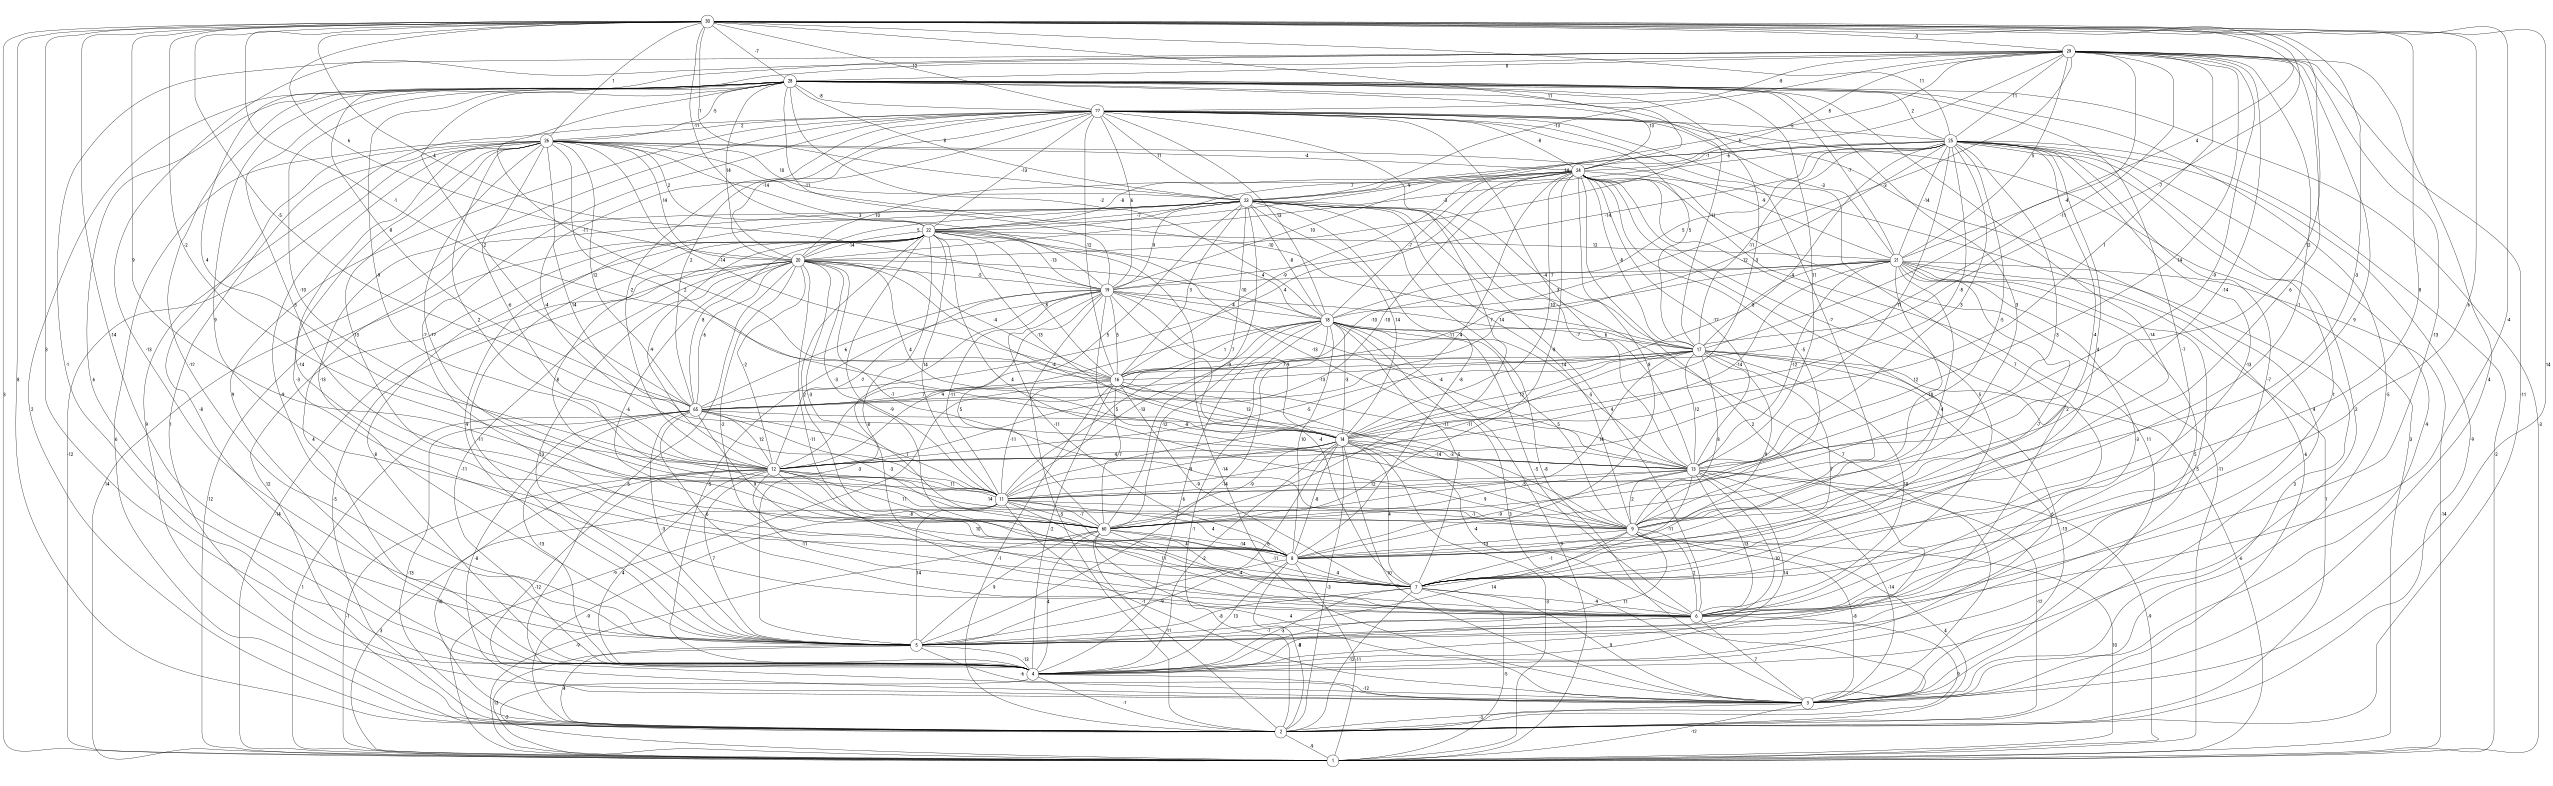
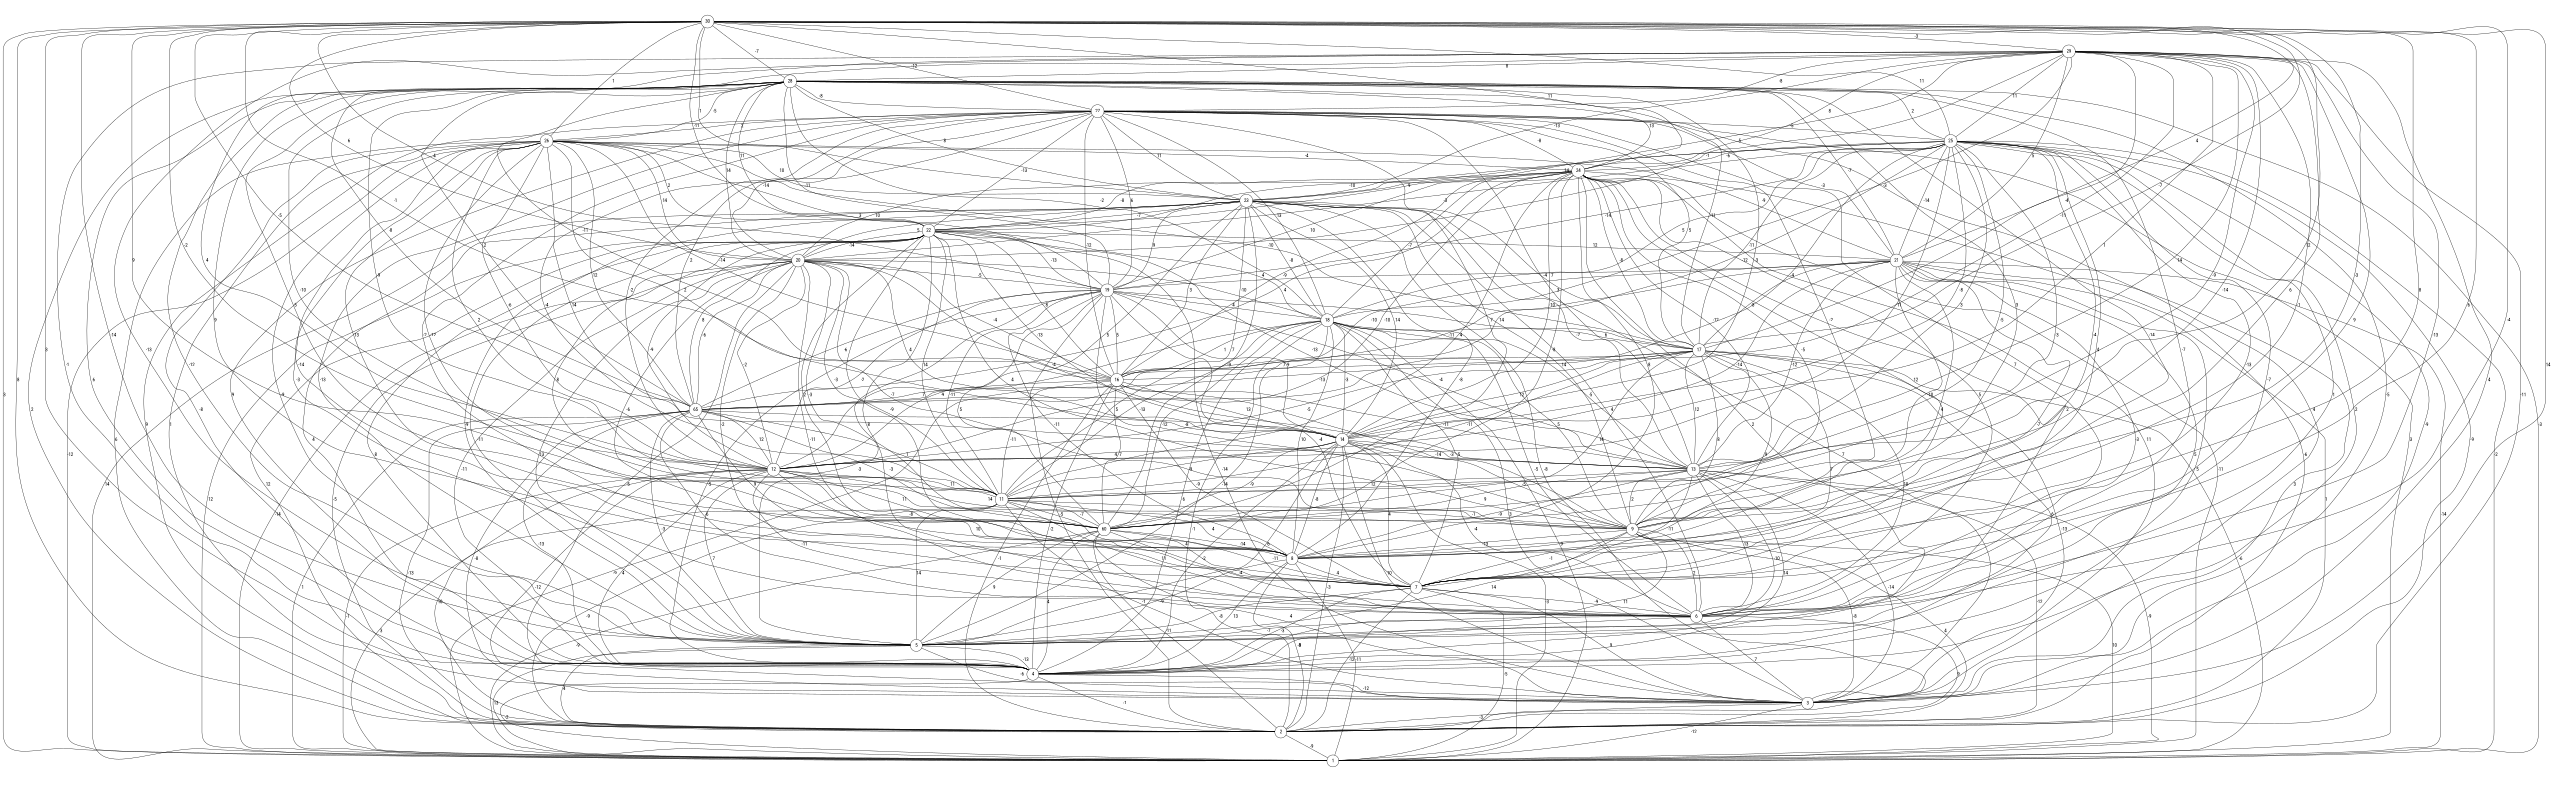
edge "28" -- "13": now "28" -- "22"
edge "25" -- "22": label "7" -> "-10"
